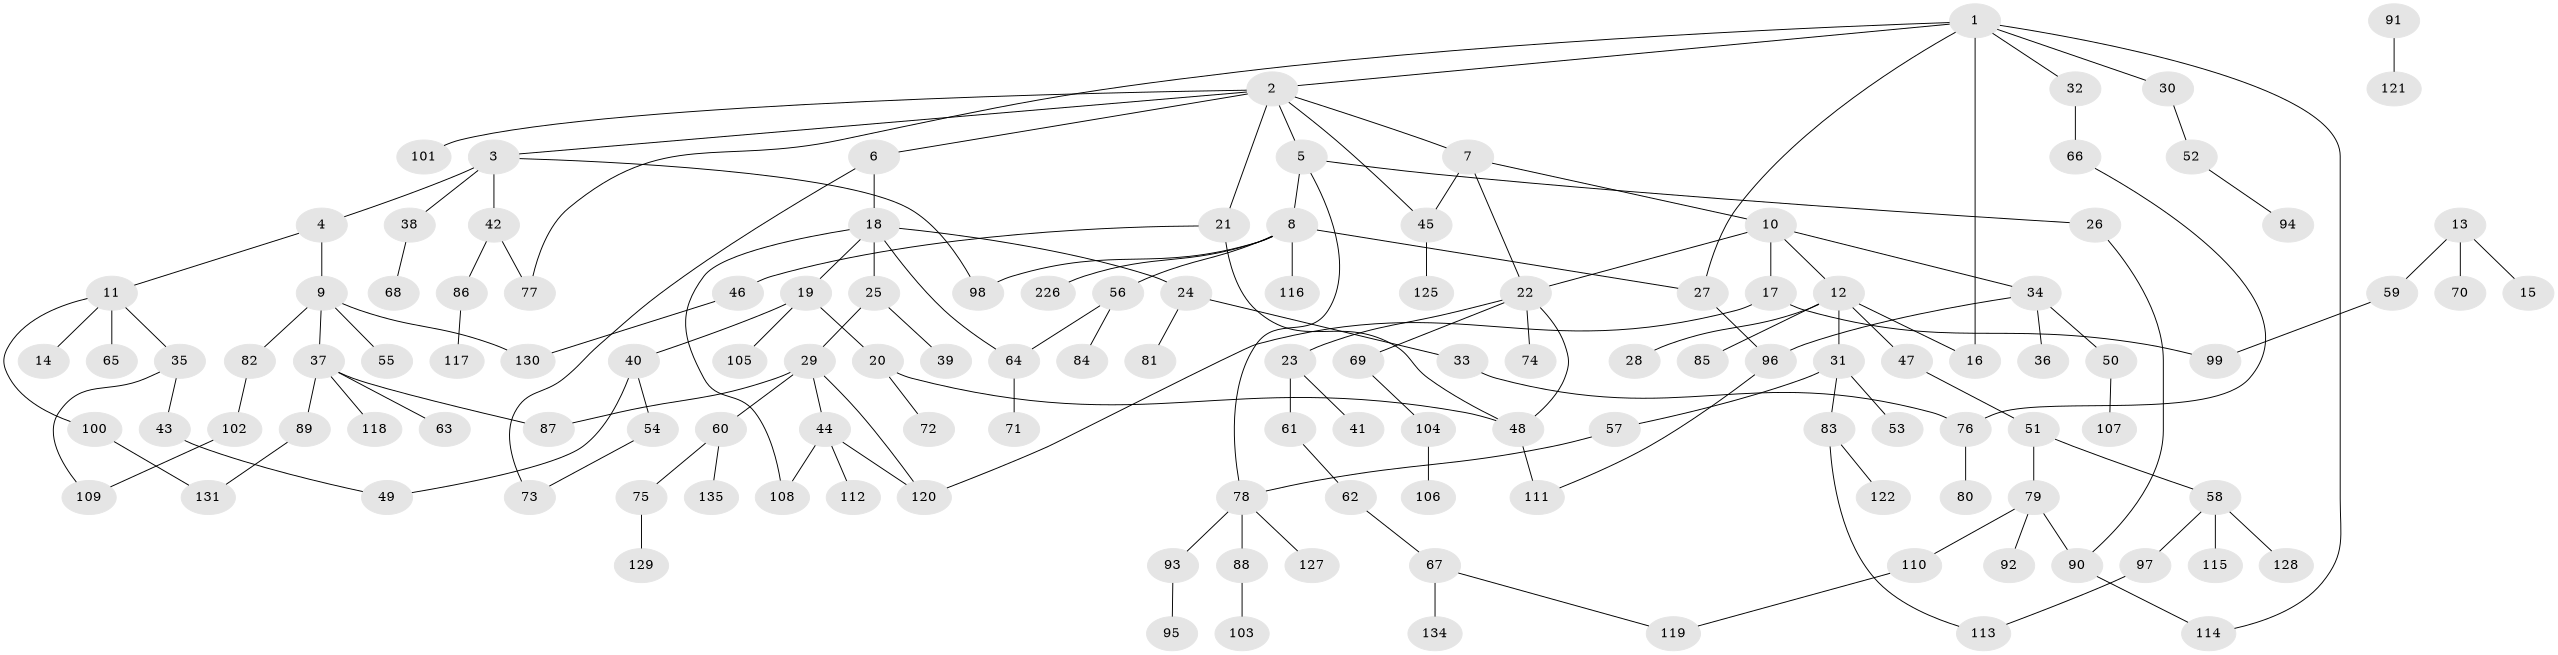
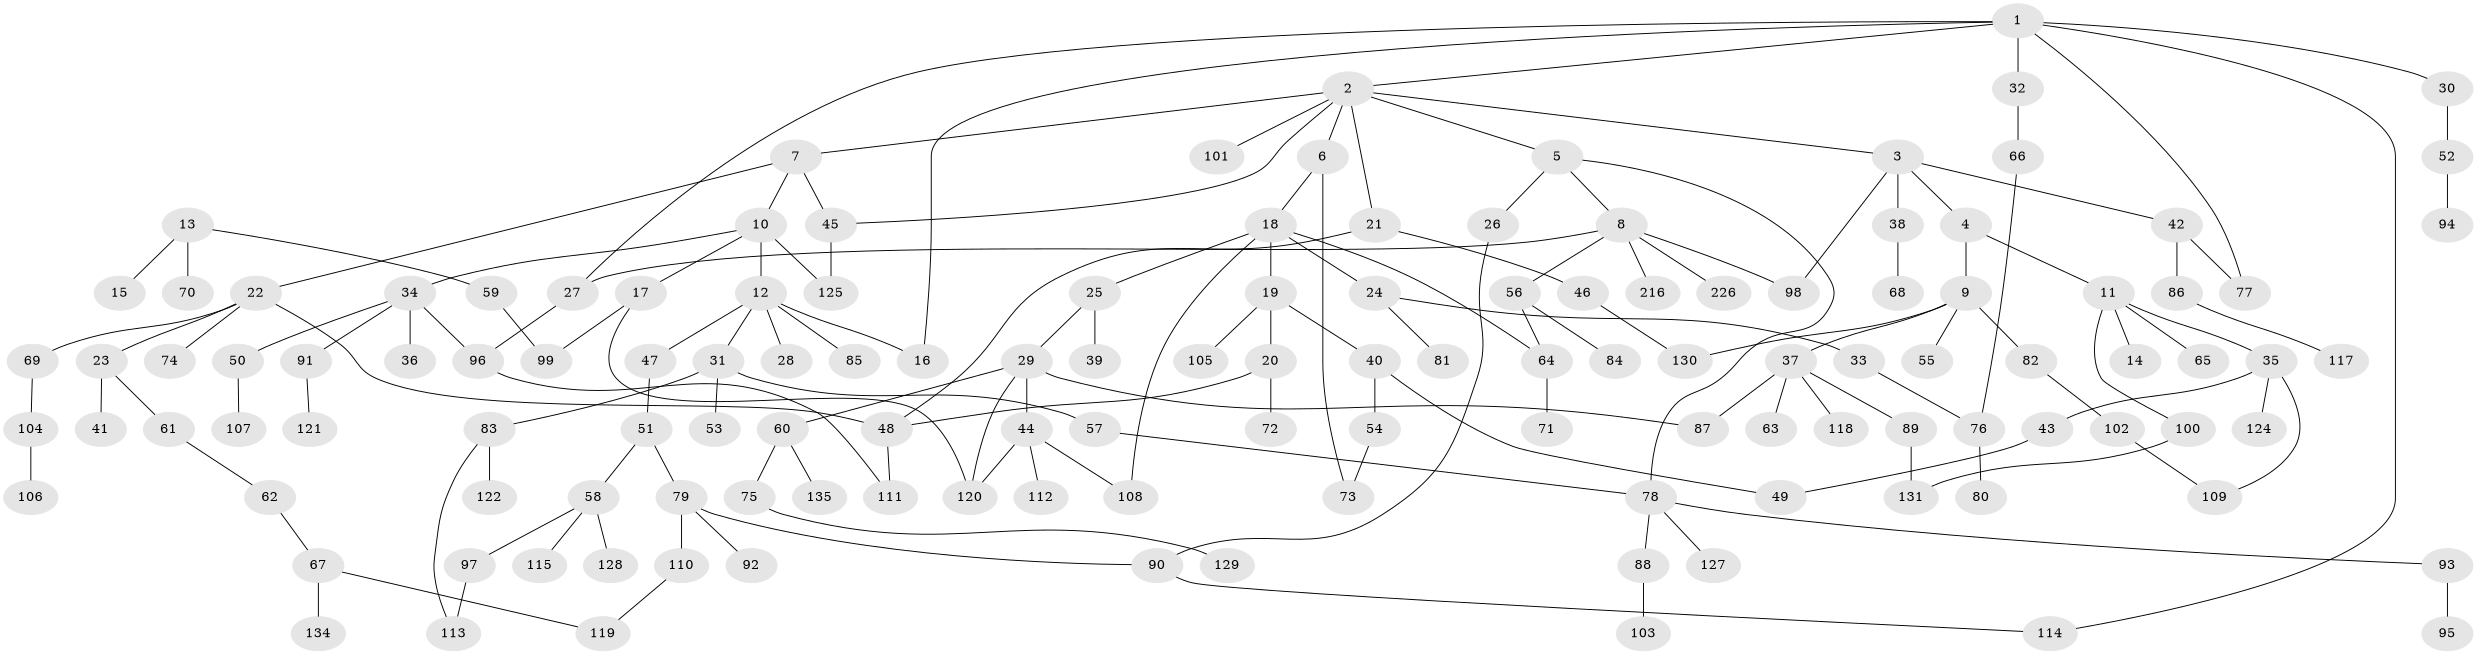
edge "10" -- "22": now "10" -- "125"
node "116": label "116" -> "216"
edge "34" -- "91": added
node "124": added
